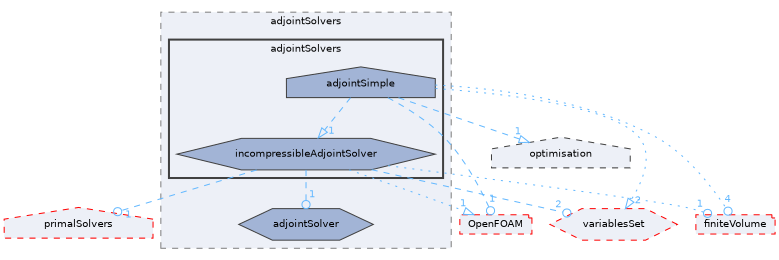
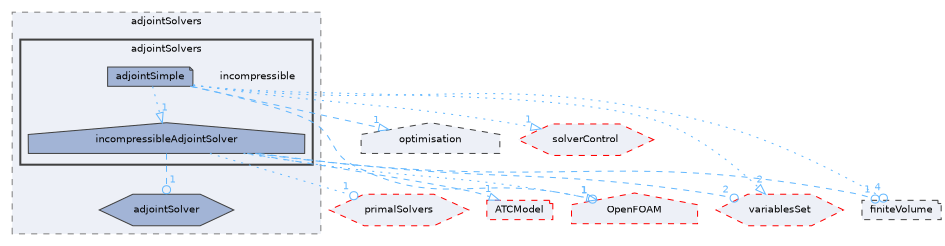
node "incompressible": added
node "adjointSimple": shape house -> note
edge "adjointSimple" -> "incompressibleAdjointSolver": style dashed -> dotted
node "solverControl": added
node "incompressibleAdjointSolver": shape hexagon -> house
edge "incompressibleAdjointSolver" -> "finiteVolume": style dotted -> dashed
edge "incompressibleAdjointSolver" -> "primalSolvers": style dashed -> dotted
node "ATCModel": added
node "primalSolvers": shape house -> hexagon
node "OpenFOAM": shape note -> house
node "finiteVolume": color red -> grey25
